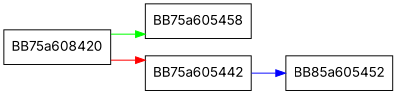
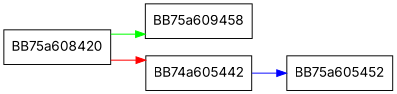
node "BB75a605458": label "BB75a605458" -> "BB75a609458"
node "BB75a605442": label "BB75a605442" -> "BB74a605442"
node "BB85a605452": label "BB85a605452" -> "BB75a605452"
